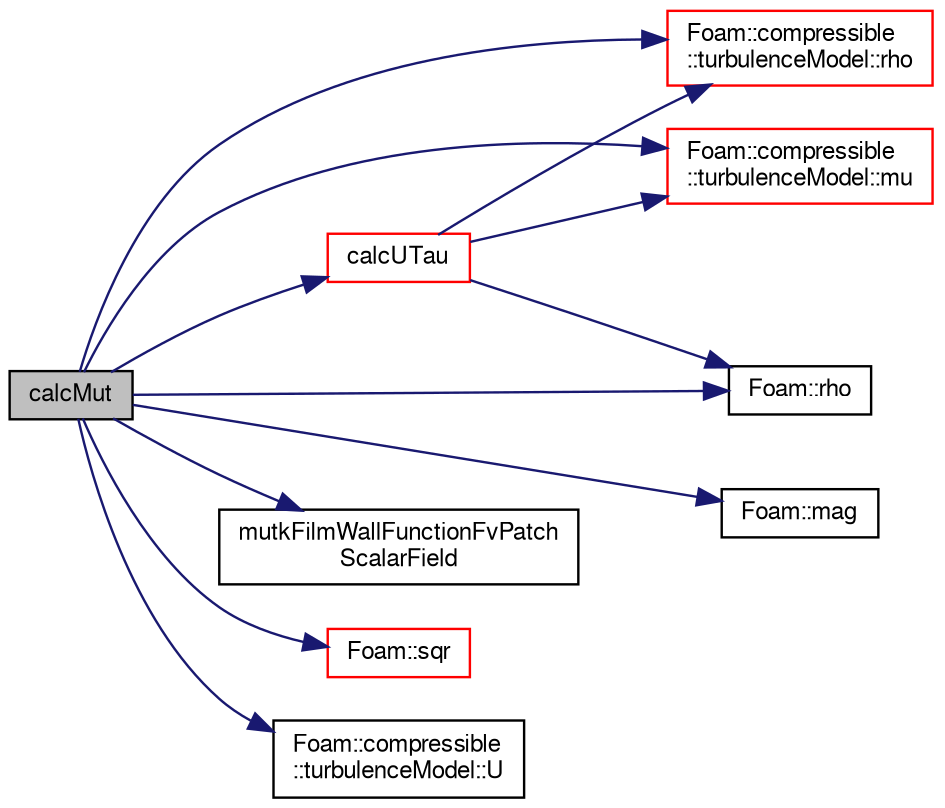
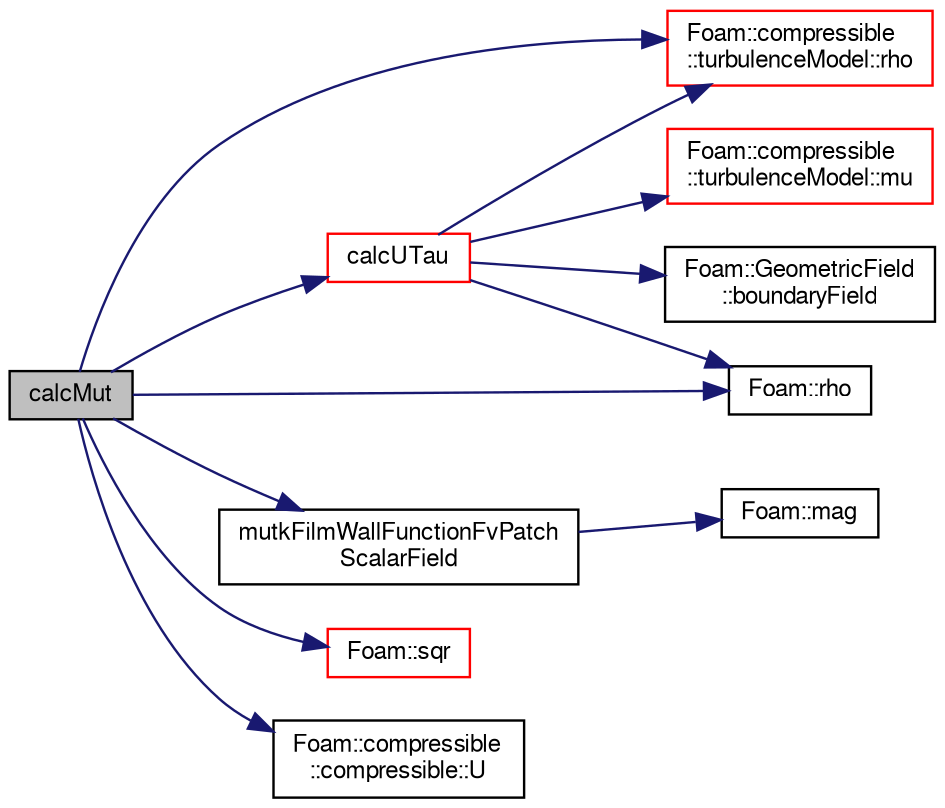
edge "calcMut" -> "Foam::compressible ::turbulenceModel::mu": removed
node "Foam::GeometricField ::boundaryField": added
edge "calcMut" -> "Foam::mag": now "mutkFilmWallFunctionFvPatch ScalarField" -> "Foam::mag"
node "Foam::compressible ::turbulenceModel::U": label "Foam::compressible ::turbulenceModel::U" -> "Foam::compressible ::compressible::U"
